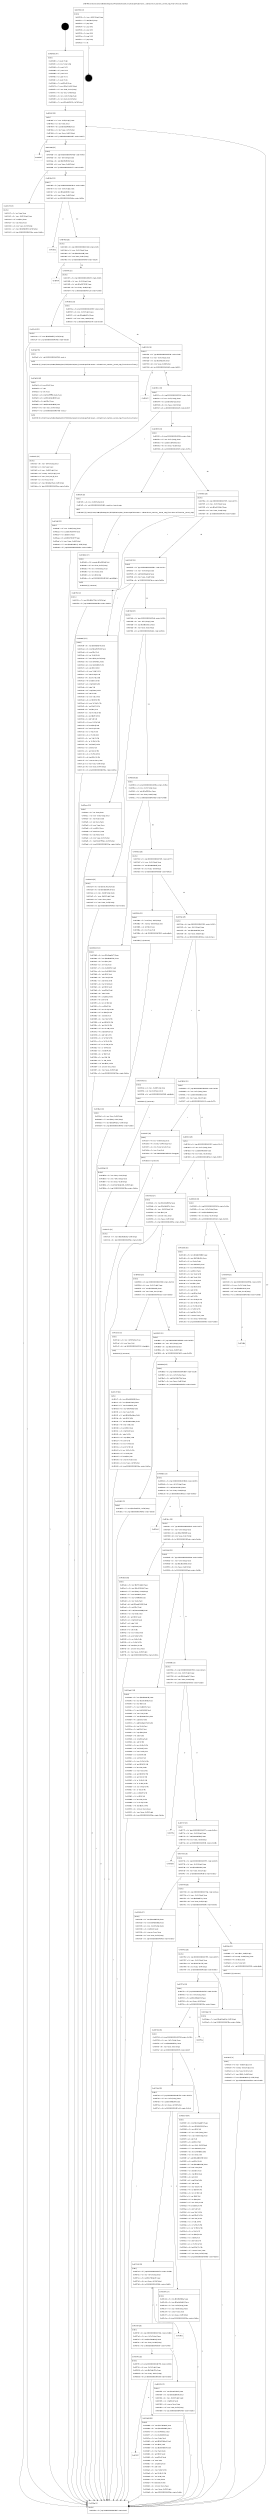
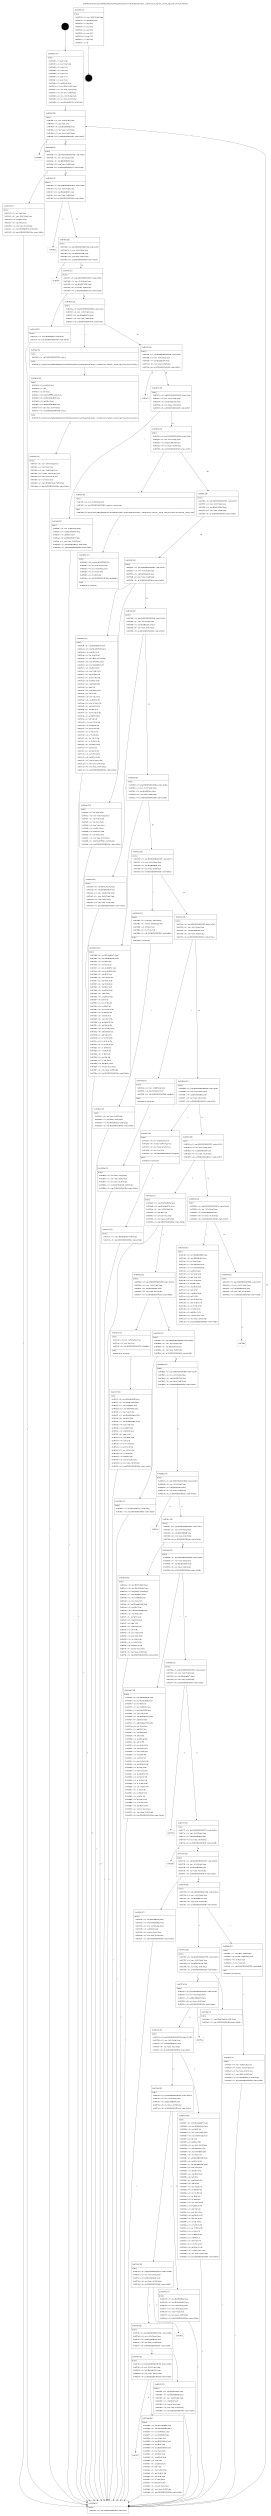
node "0x401f1d [12]": removed
edge "0x4017df [25]" -> "0x4017c6 [25]": reversed
